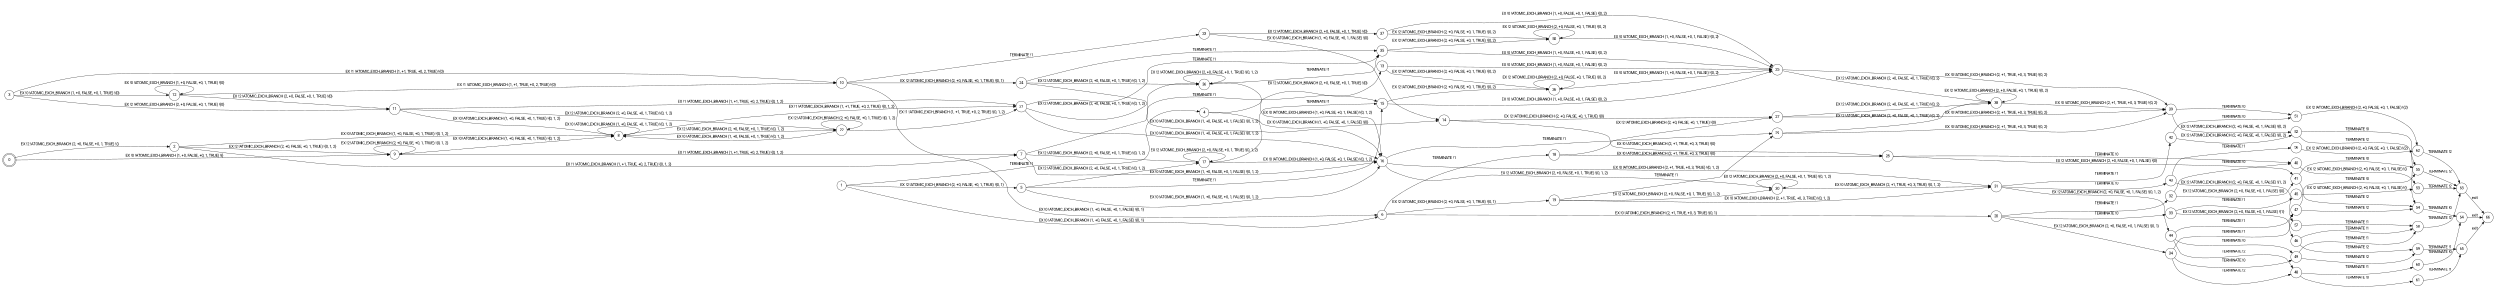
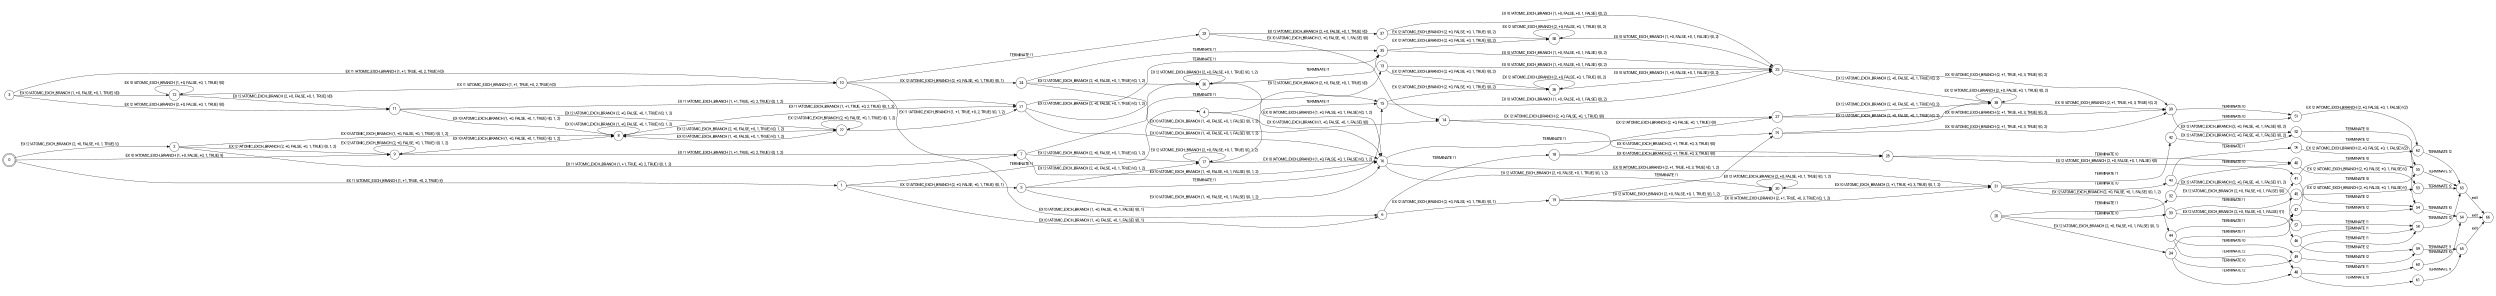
edge "0" -> "1": added, label "EX !1 !ATOMIC_EXCH_BRANCH (1, +1, TRUE, +0, 2, TRUE) !{}"
edge "6" -> "20": removed, label "EX !0 !ATOMIC_EXCH_BRANCH (2, +1, TRUE, +0, 3, TRUE) !{0, 1}"
